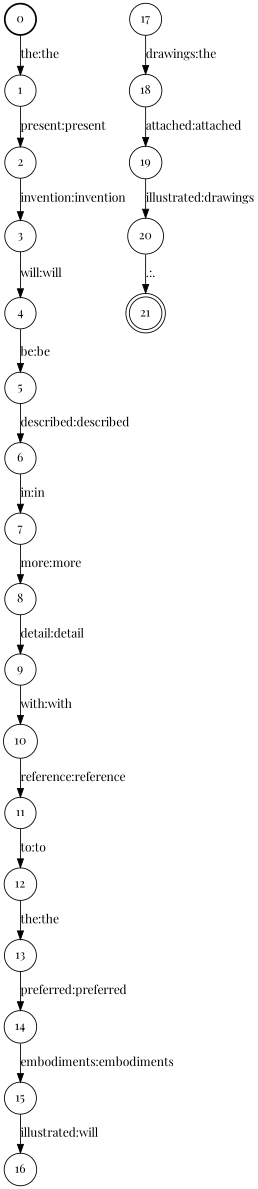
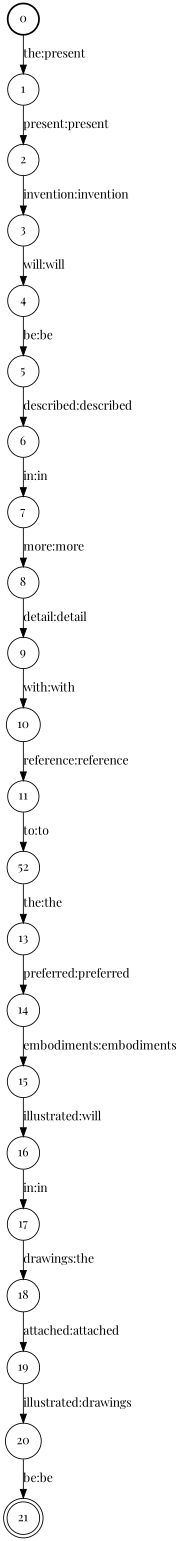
edge "0" -> "1": label "the:the" -> "the:present"
edge "20" -> "21": label ".:." -> "be:be"
node "12": label "12" -> "52"
edge "16" -> "17": added, label "in:in"
